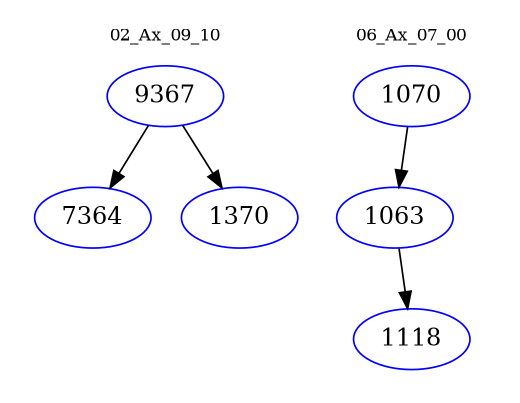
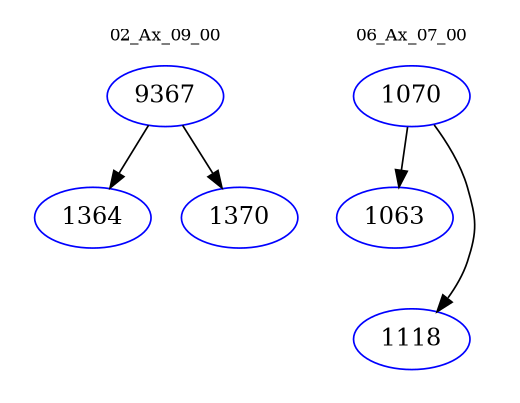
cluster "02_Ax_09_10": label "02_Ax_09_10" -> "02_Ax_09_00"
node "7364": label "7364" -> "1364"
edge "1063" -> "1118": now "1070" -> "1118"
